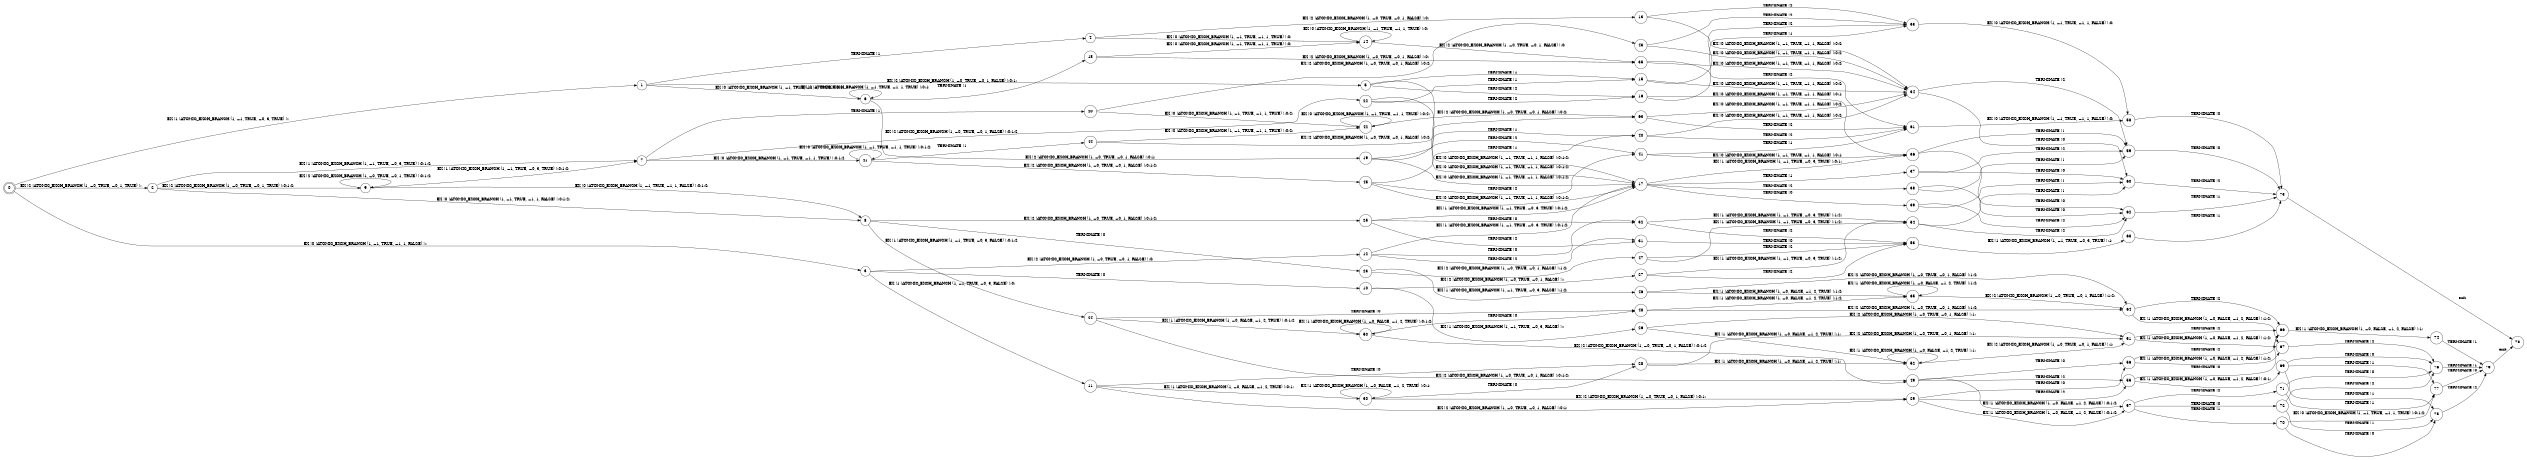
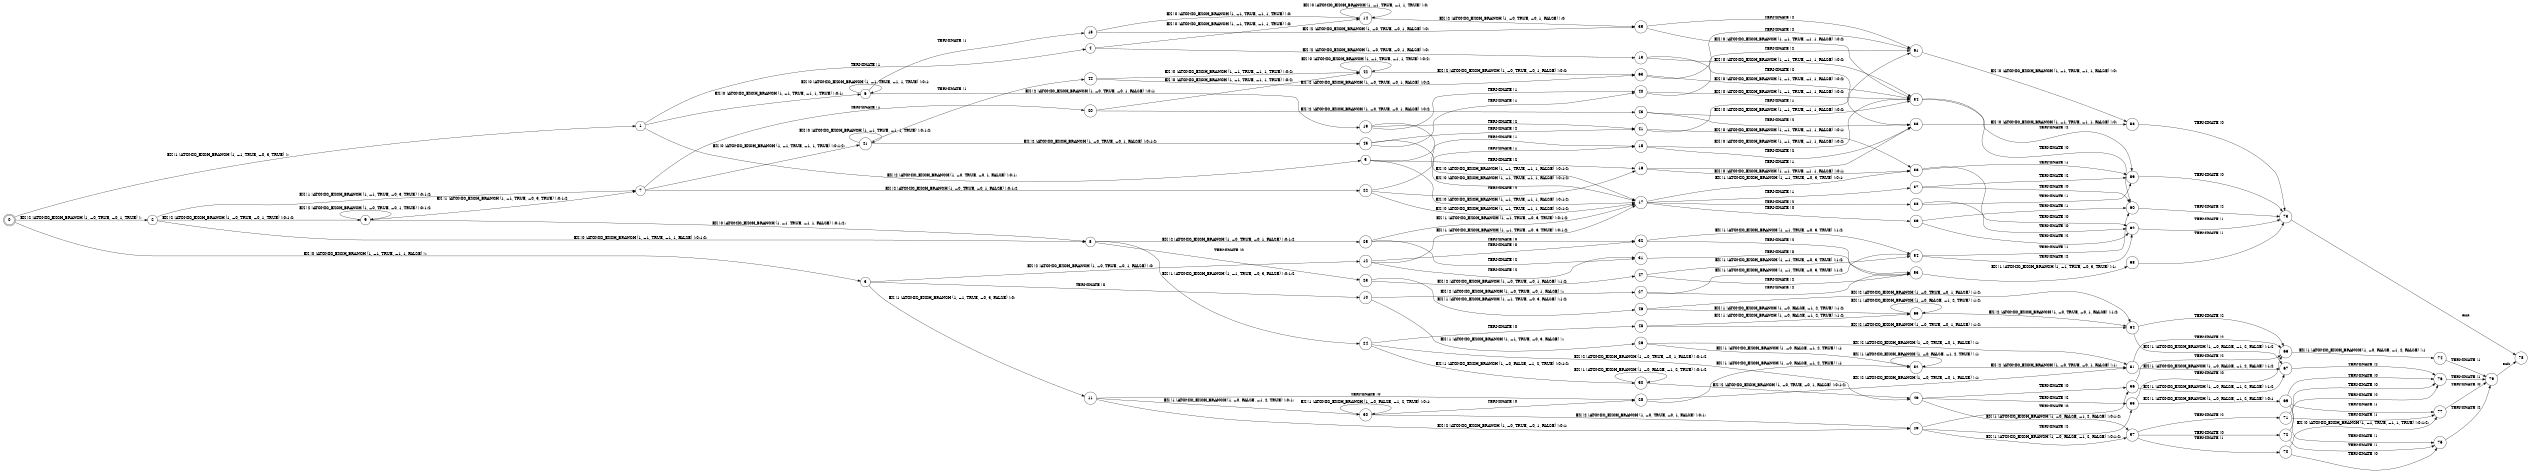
edge "50" -> "48": removed, label "TERMINATE !0"
